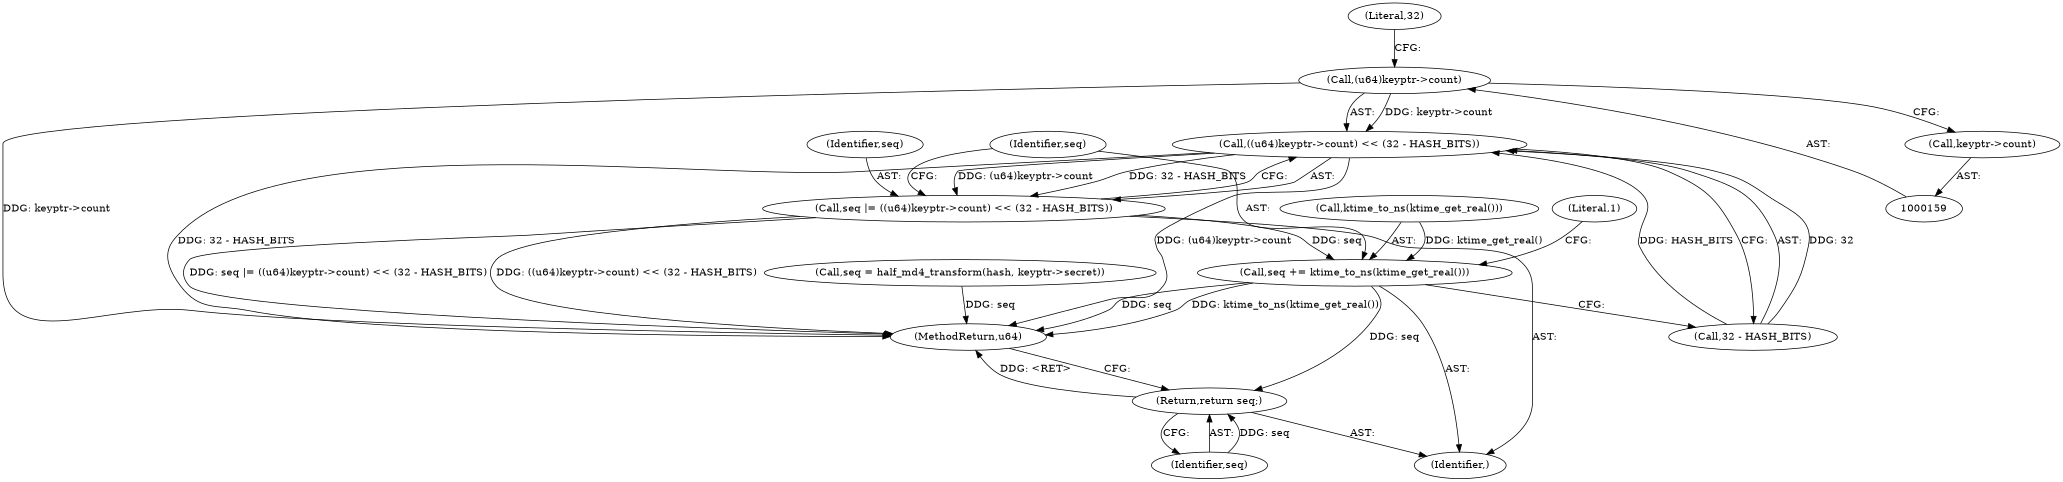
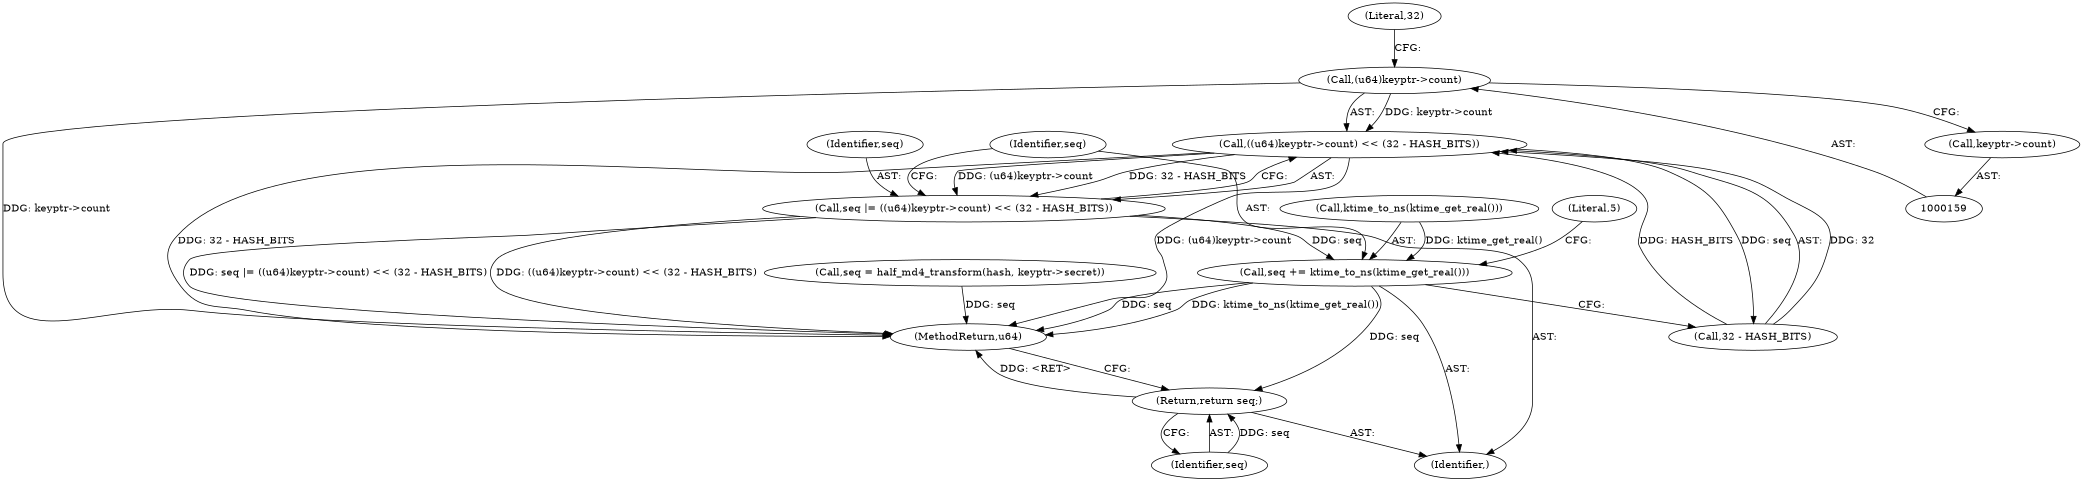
node "(Literal,1)": label "(Literal,1)" -> "(Literal,5)"
edge "(Call,((u64)keyptr->count) << (32 - HASH_BITS))" -> "(Call,32 - HASH_BITS)": label "CFG: " -> "DDG: seq"
